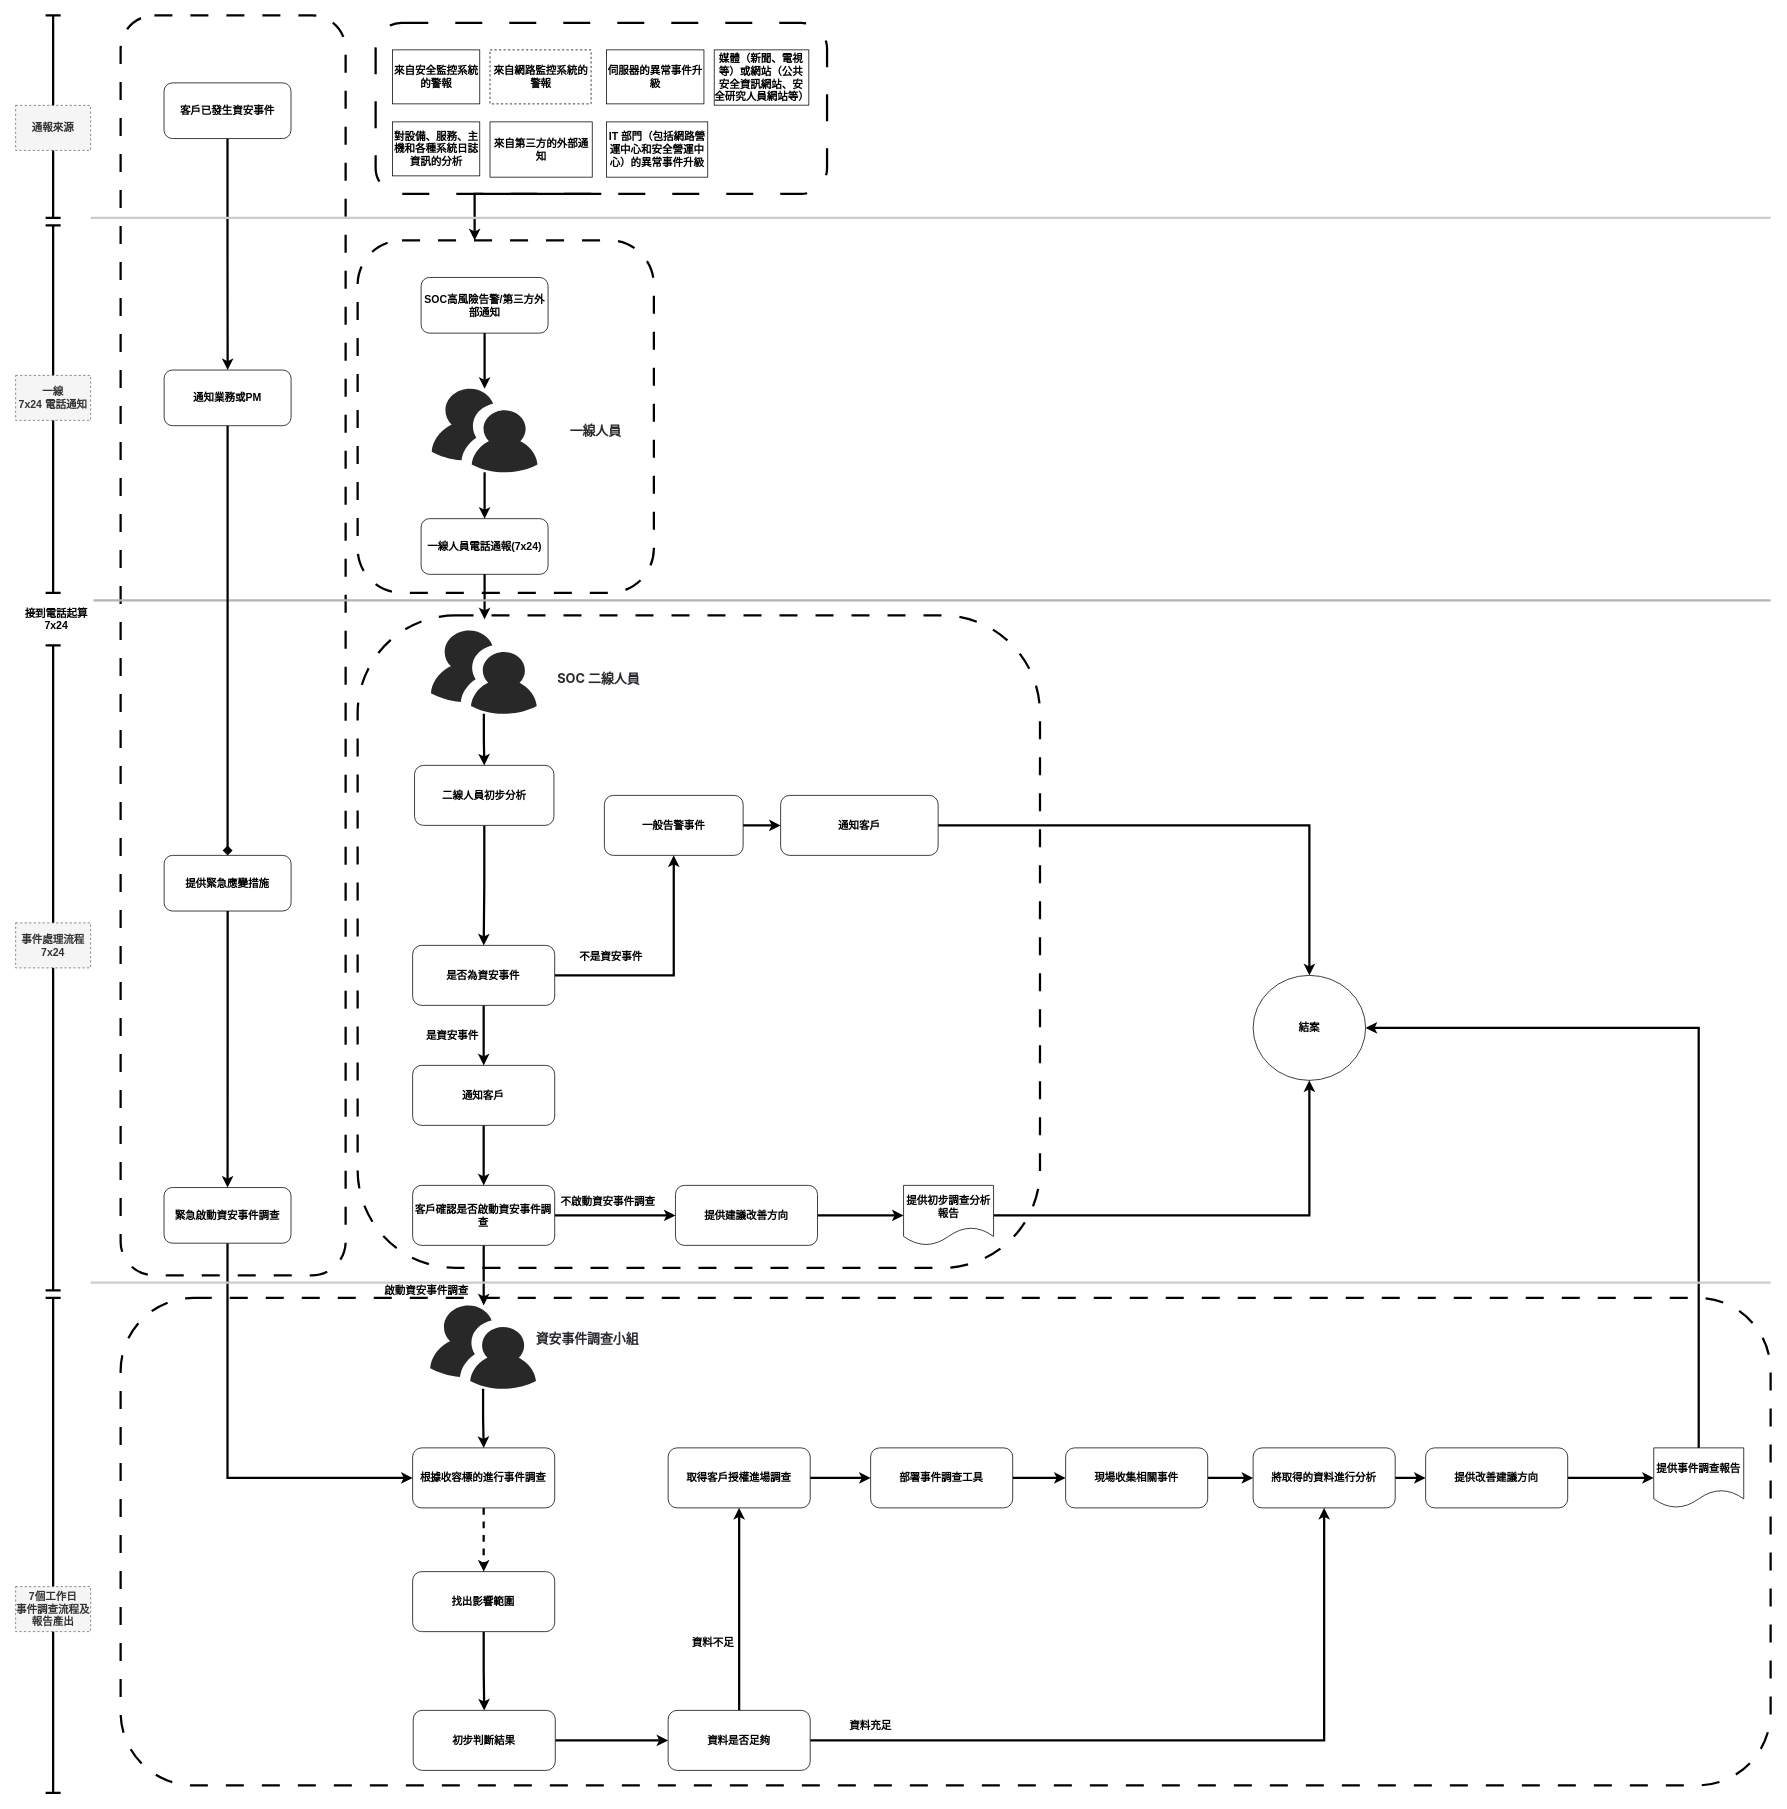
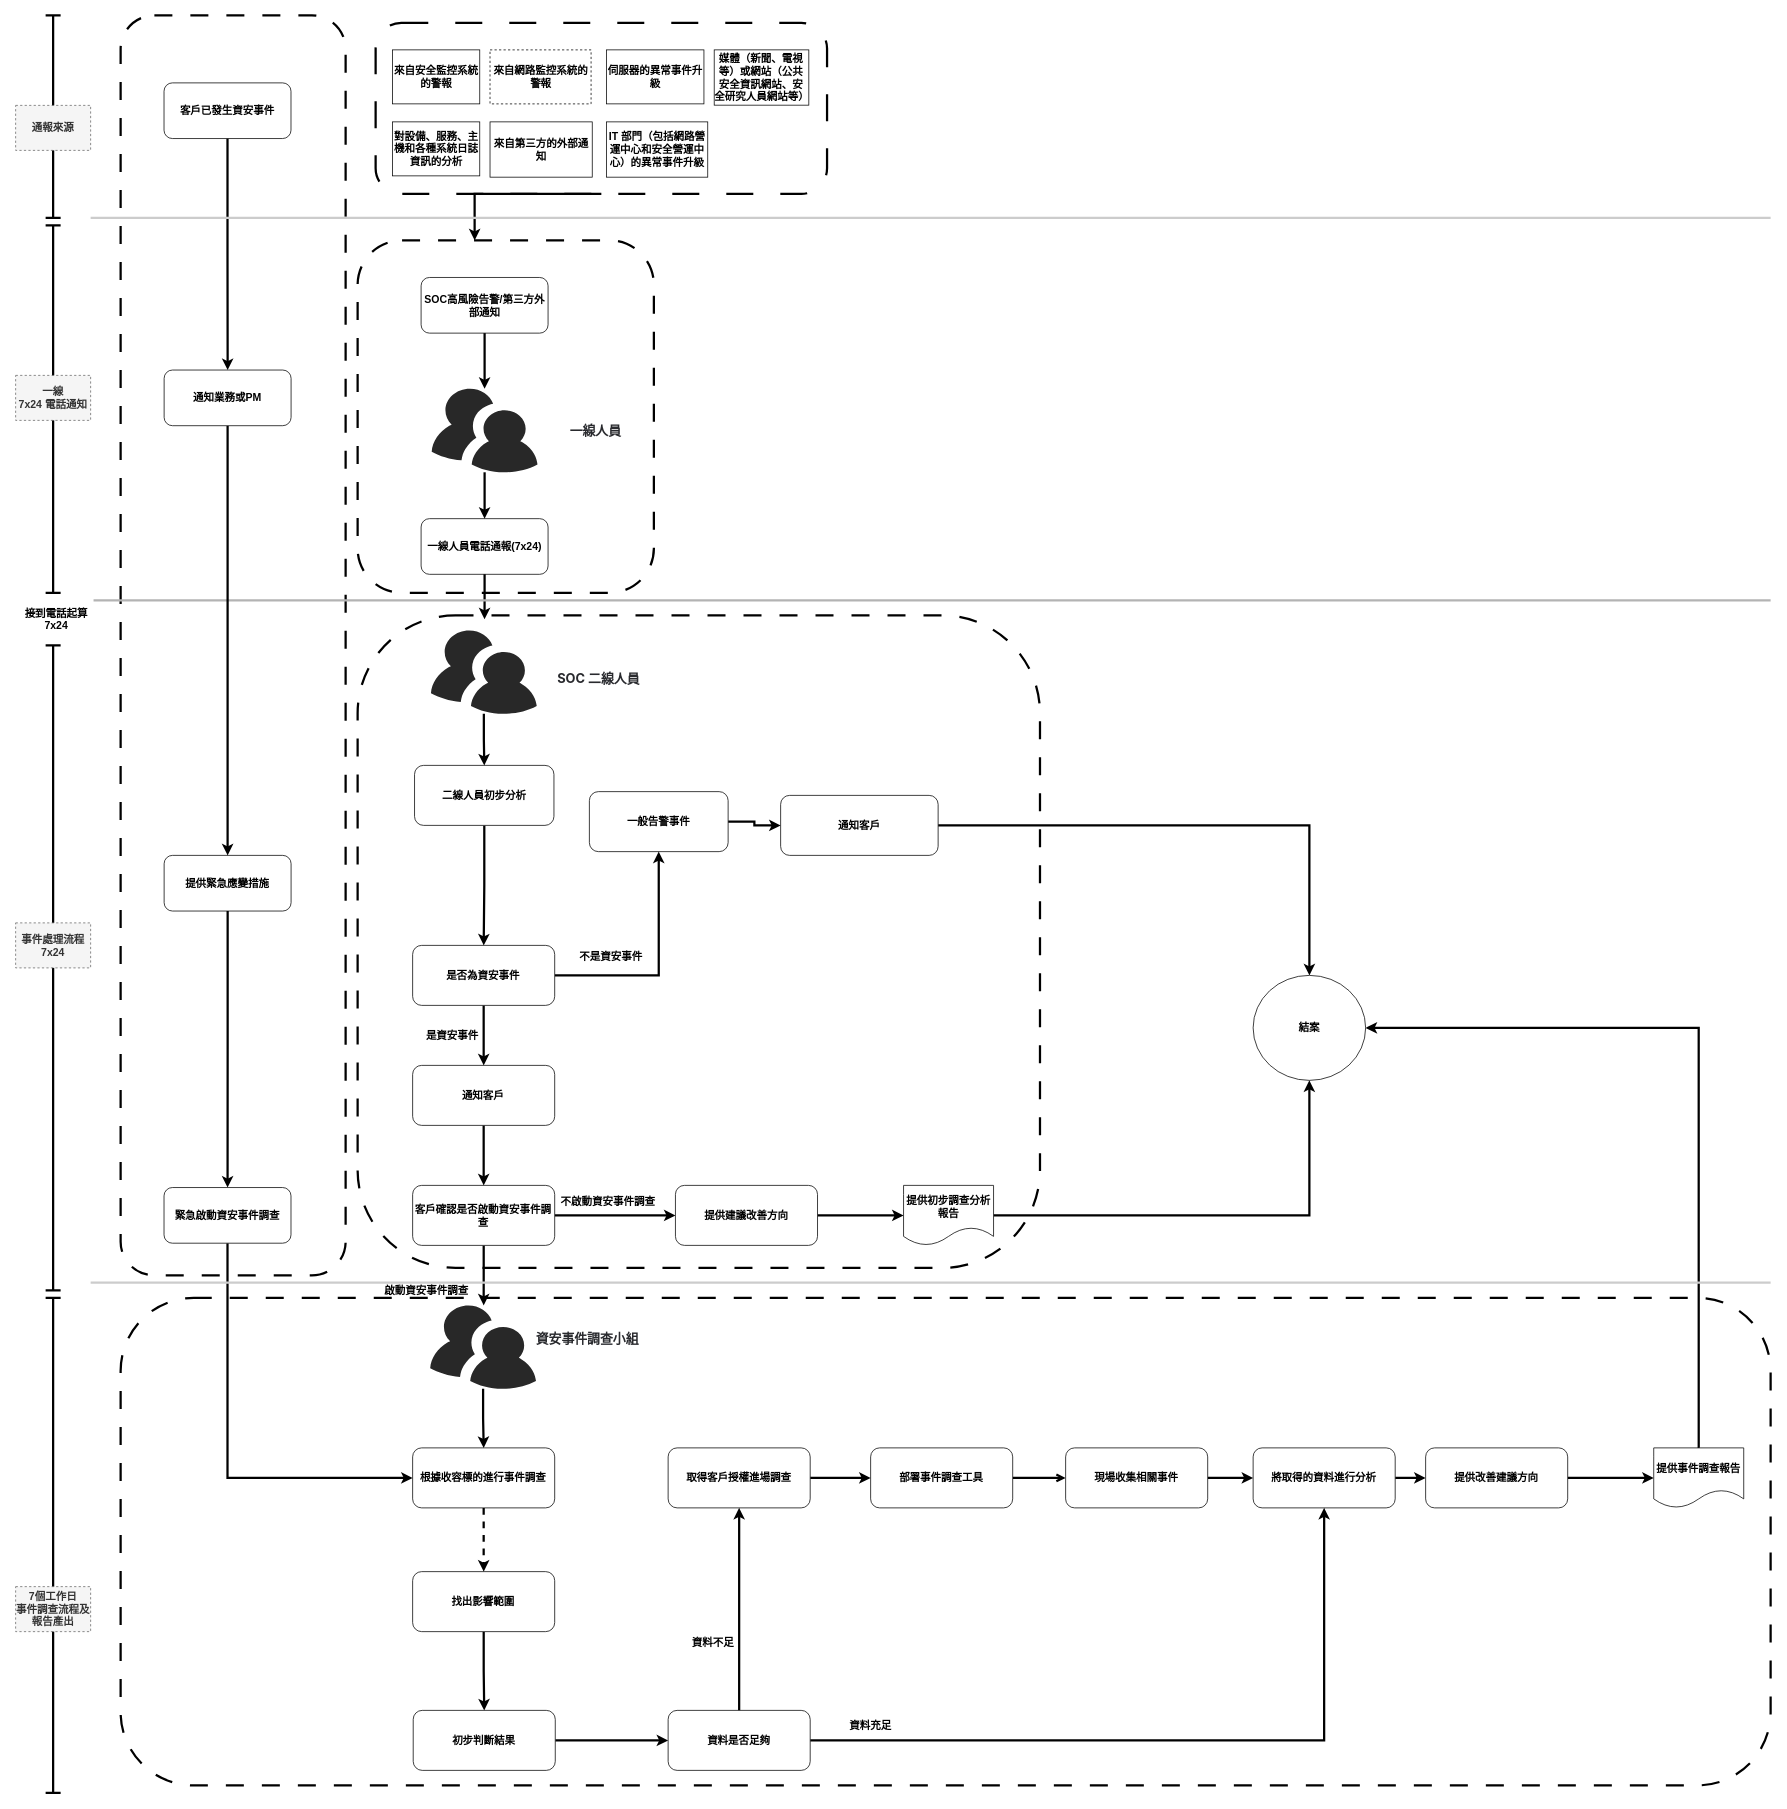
node "一般告警事件": moved (674, 825) -> (659, 822)
edge "通知業務或PM" -> "提供緊急應變措施": arrowhead diamond -> classic
edge "部署事件調查工具" -> "現場收集相關事件": arrowhead classic -> open
